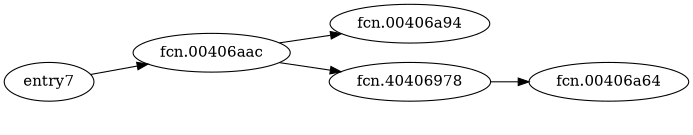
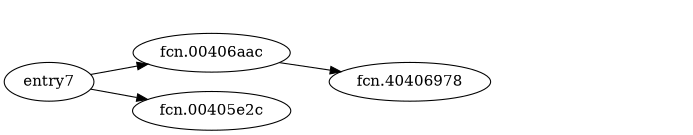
node "fcn.00406a94": removed
node "fcn.00406a64": removed
node "fcn.00405e2c": added
